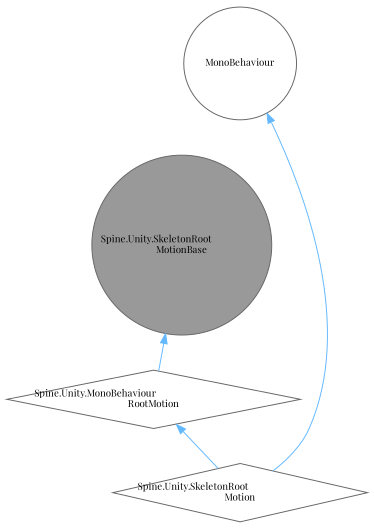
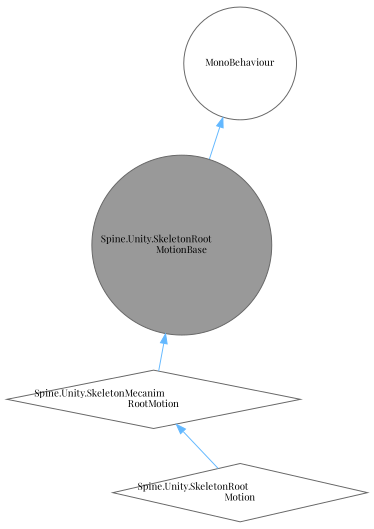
edge "Spine.Unity.SkeletonRoot Motion" -> "MonoBehaviour": now "Spine.Unity.SkeletonRoot MotionBase" -> "MonoBehaviour"
node "Spine.Unity.MonoBehaviour RootMotion": label "Spine.Unity.MonoBehaviour RootMotion" -> "Spine.Unity.SkeletonMecanim RootMotion"
